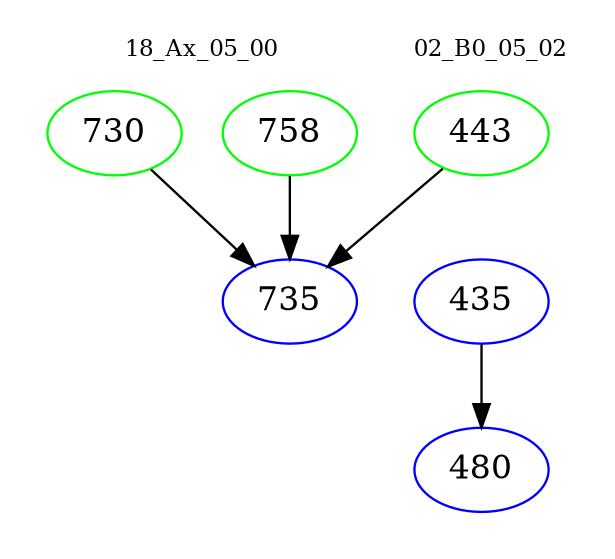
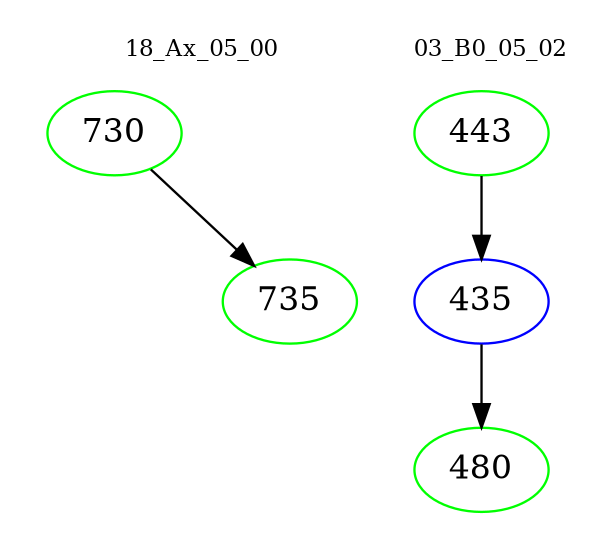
cluster "02_B0_05_02": label "02_B0_05_02" -> "03_B0_05_02"
node "758": removed
edge "443" -> "735": now "443" -> "435"
node "735": color blue -> green
node "480": color blue -> green
